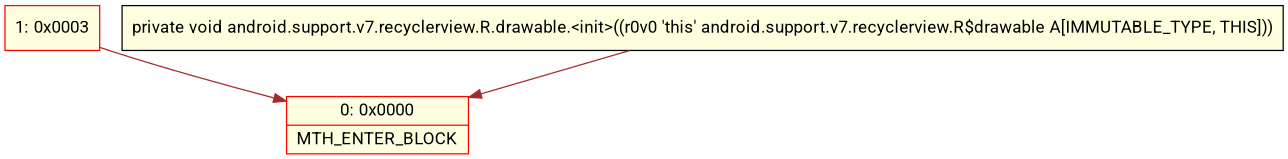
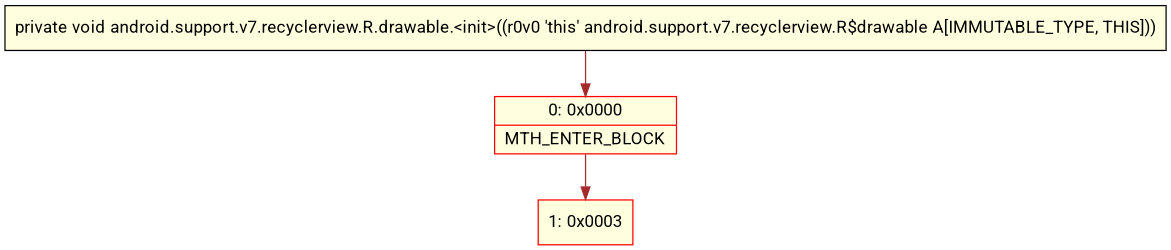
edge "1: 0x0003" -> "0: 0x0000": reversed
